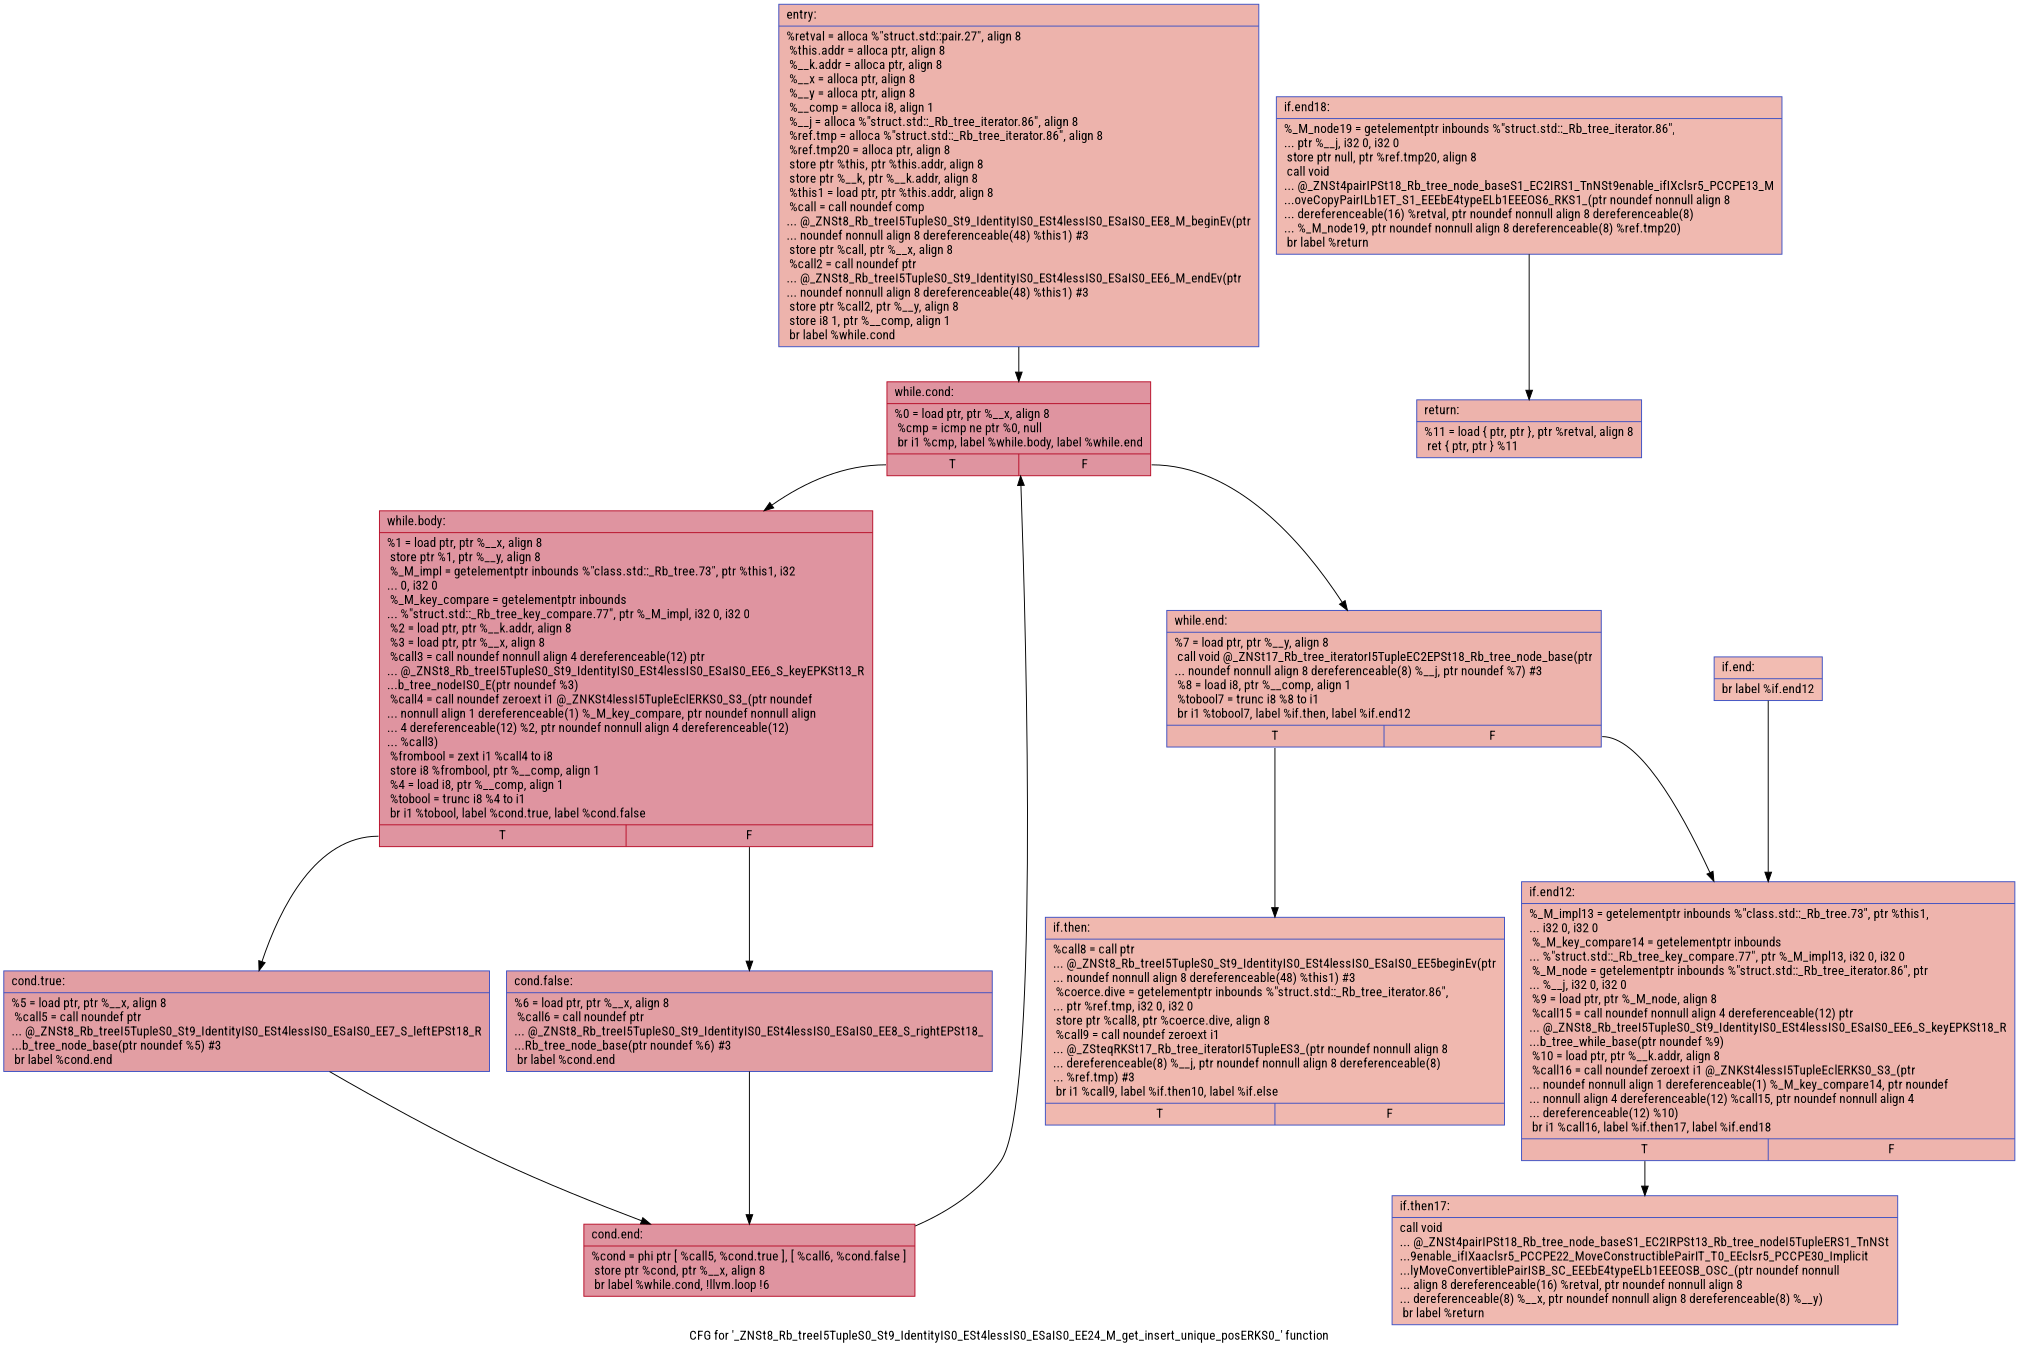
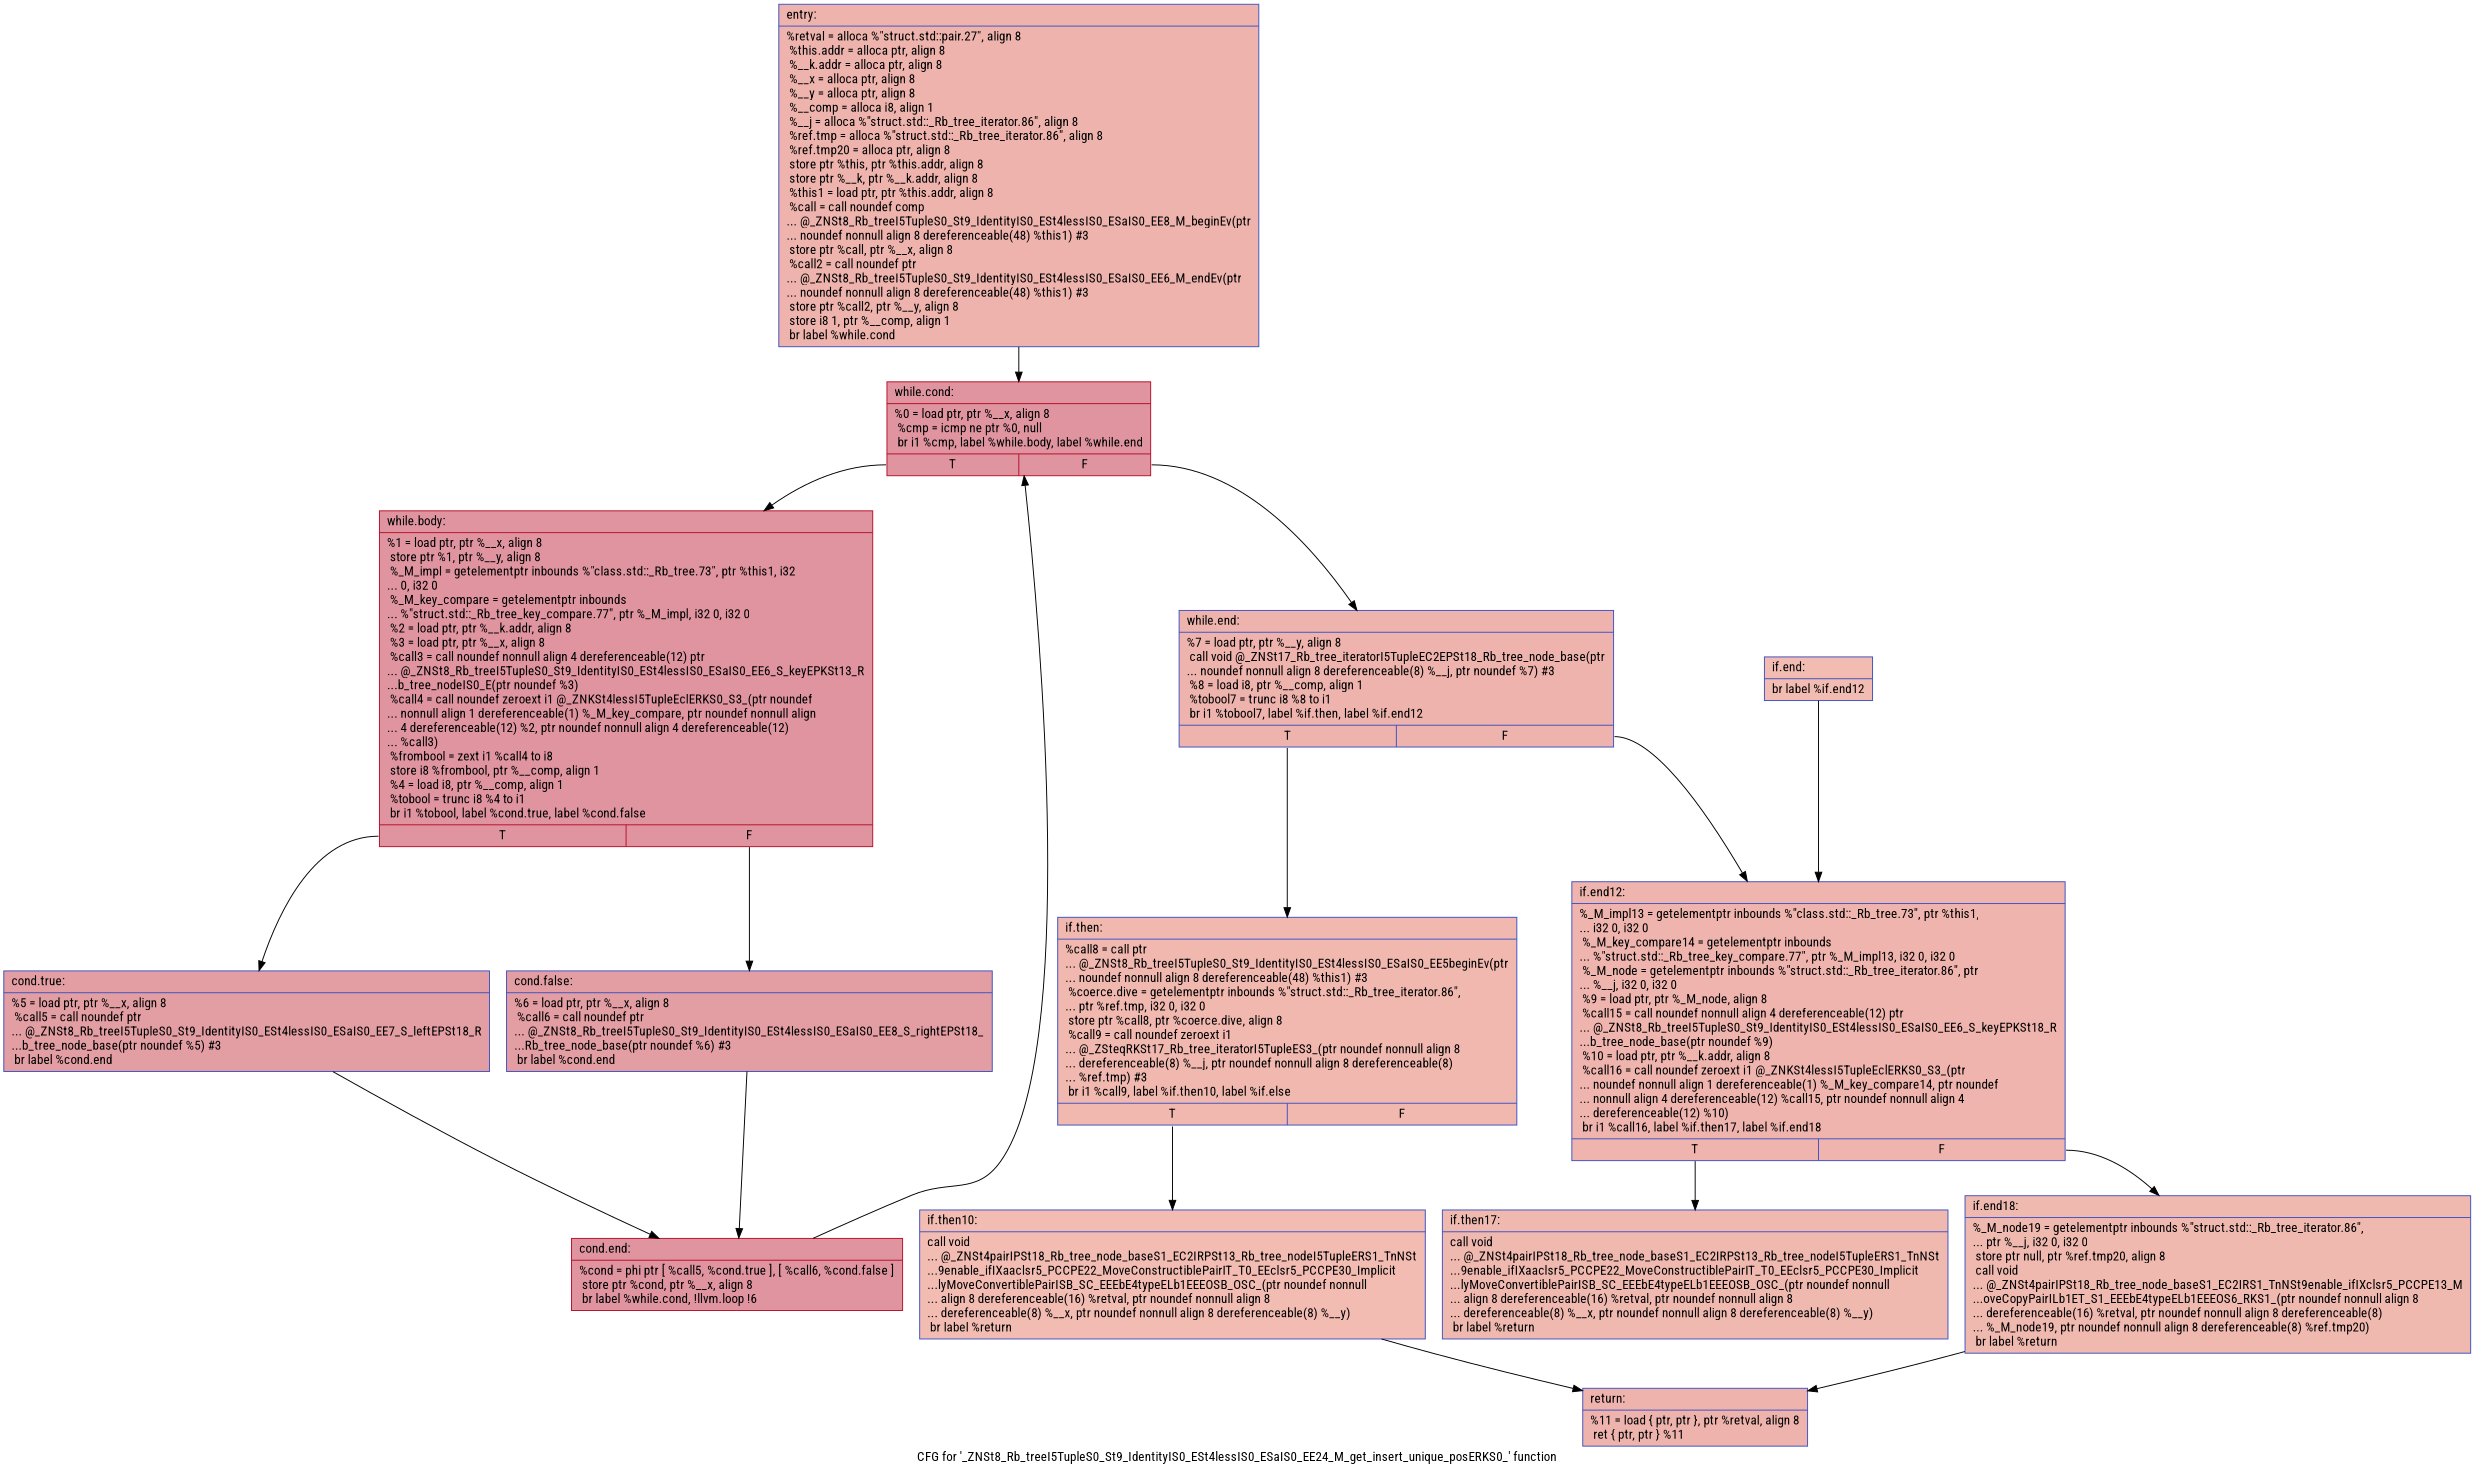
node "if.end12:": text "...b_tree_while_base(ptr noundef %9)" -> "...b_tree_node_base(ptr noundef %9)"
edge "if.end12:" -> "if.end18:": added
node "if.then10:": added
